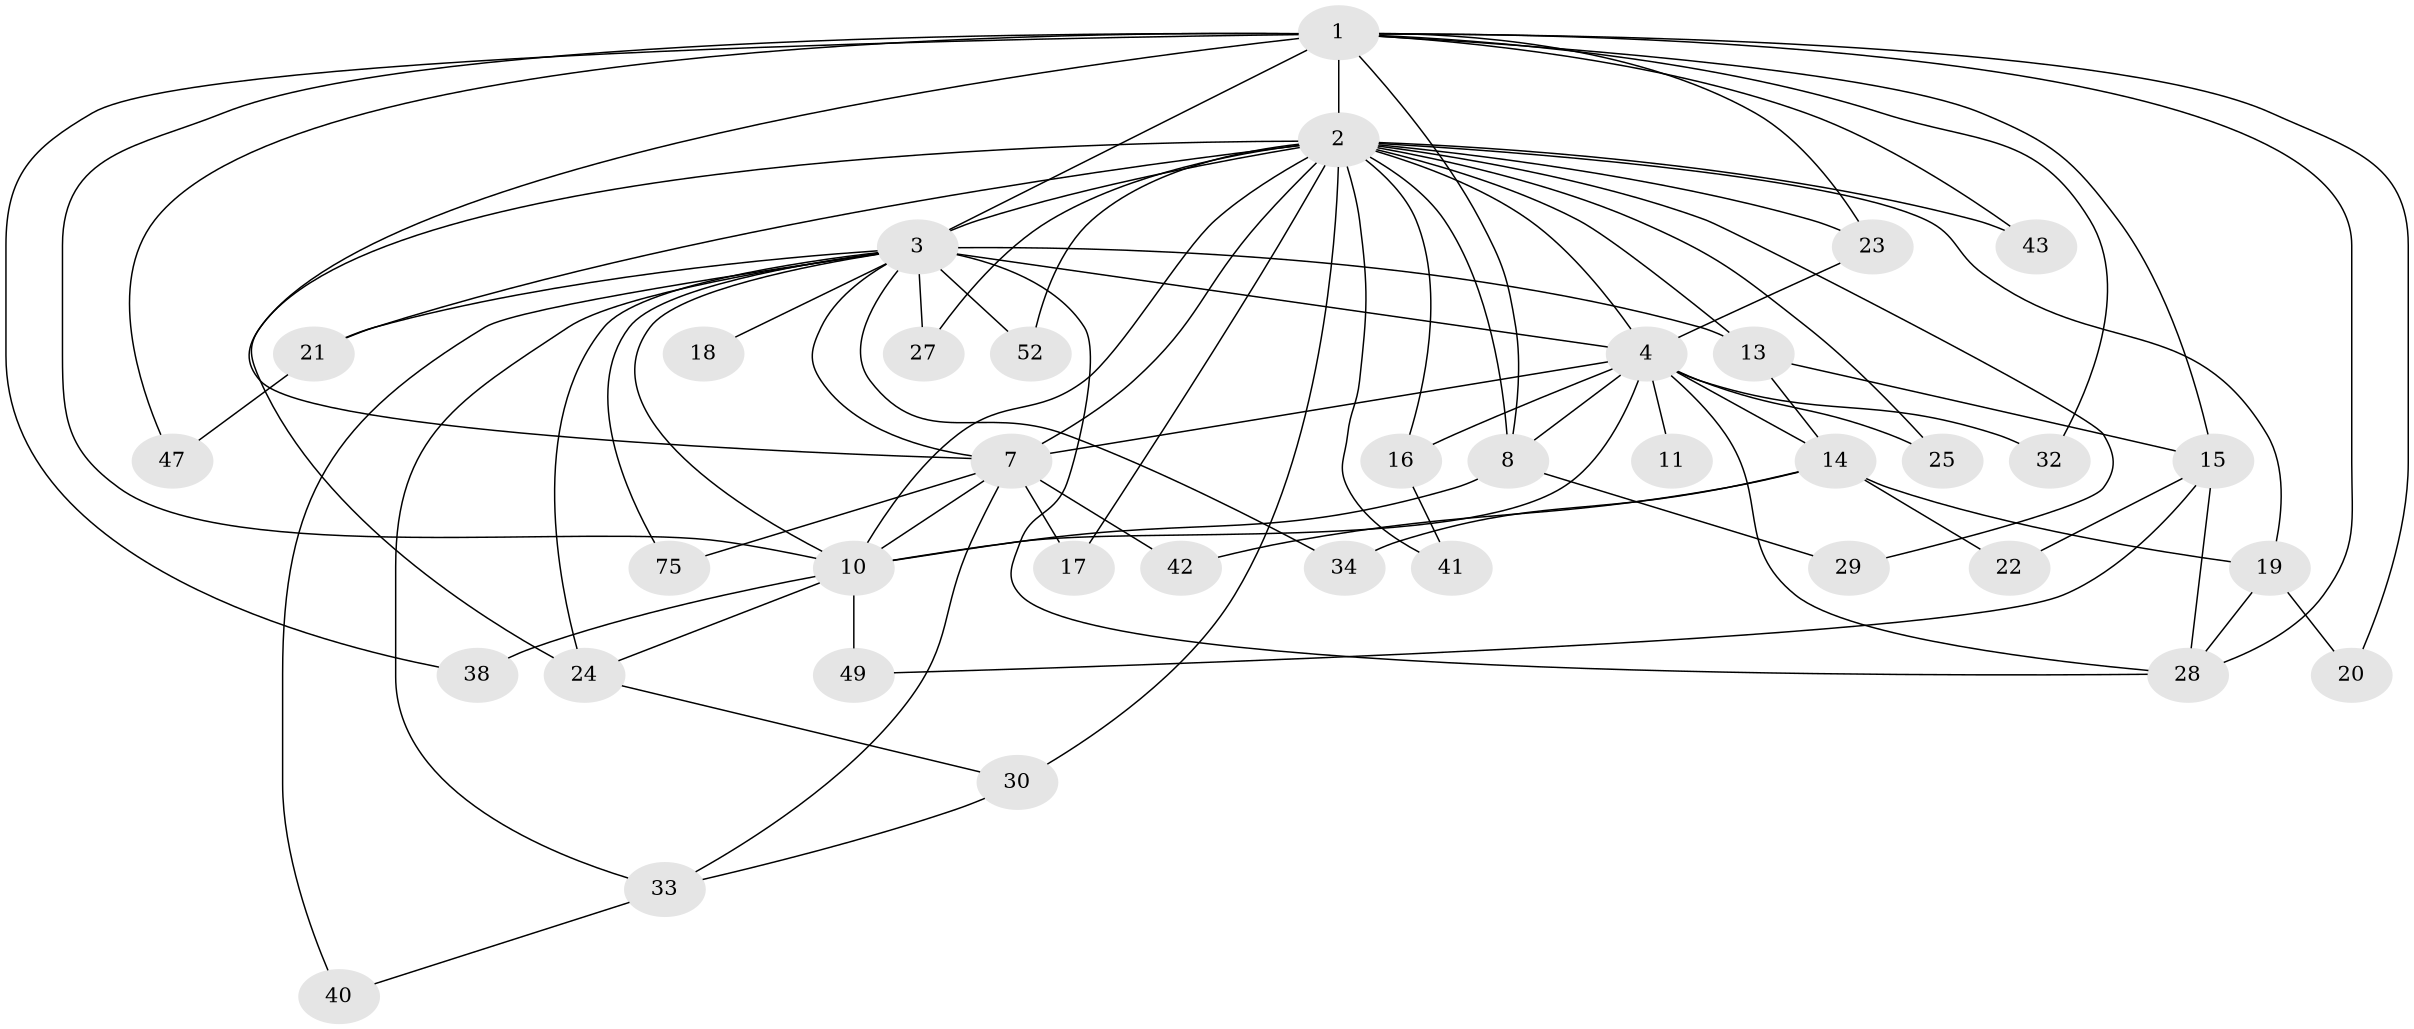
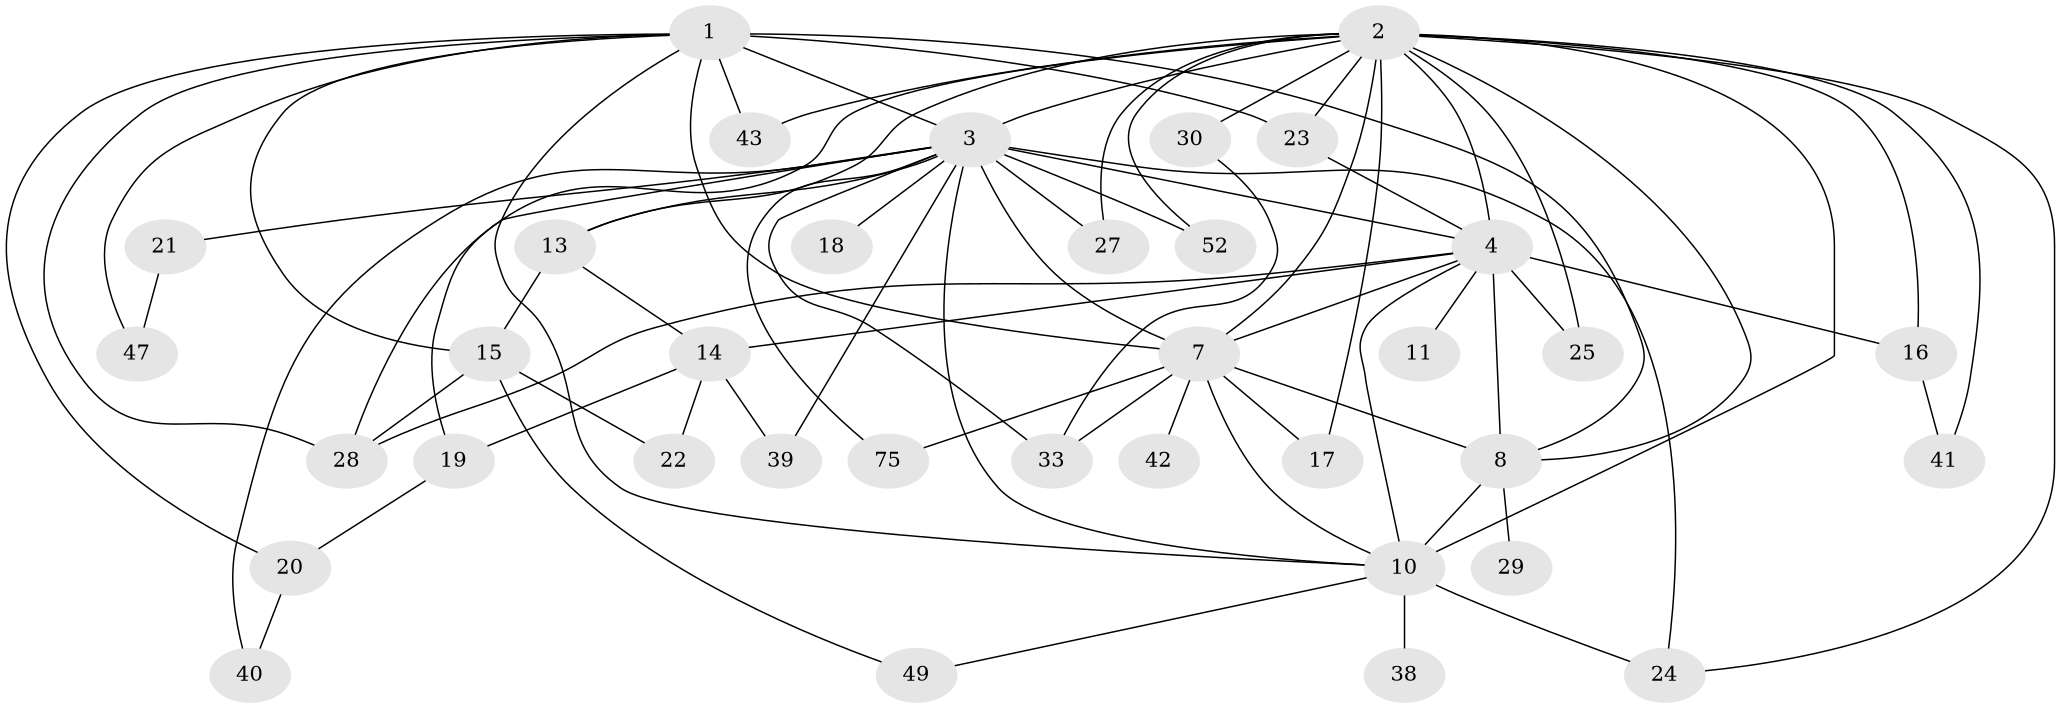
edge "1" -- "38": removed
edge "1" -- "2": removed
edge "2" -- "21": removed
edge "2" -- "29": removed
edge "7" -- "8": added
node "32": removed
edge "14" -- "42": removed
node "34": label "34" -> "39"
edge "19" -- "28": removed
edge "24" -- "30": removed
edge "33" -- "40": now "20" -- "40"
